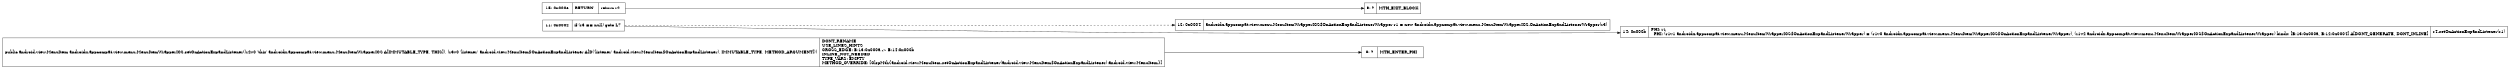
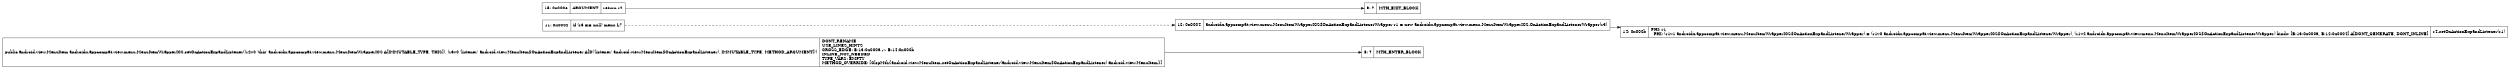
node "15: 0x000e": text "RETURN" -> "ARGUMENT"
node "11: 0x0002": text "if (r3 == null) goto L7" -> "if (r3 == null) menu L7"
edge "11: 0x0002" -> "14: 0x000b": now "12: 0x0004" -> "14: 0x000b"
node "8: ?": text "MTH_ENTER_PHI" -> "MTH_ENTER_BLOCK"
